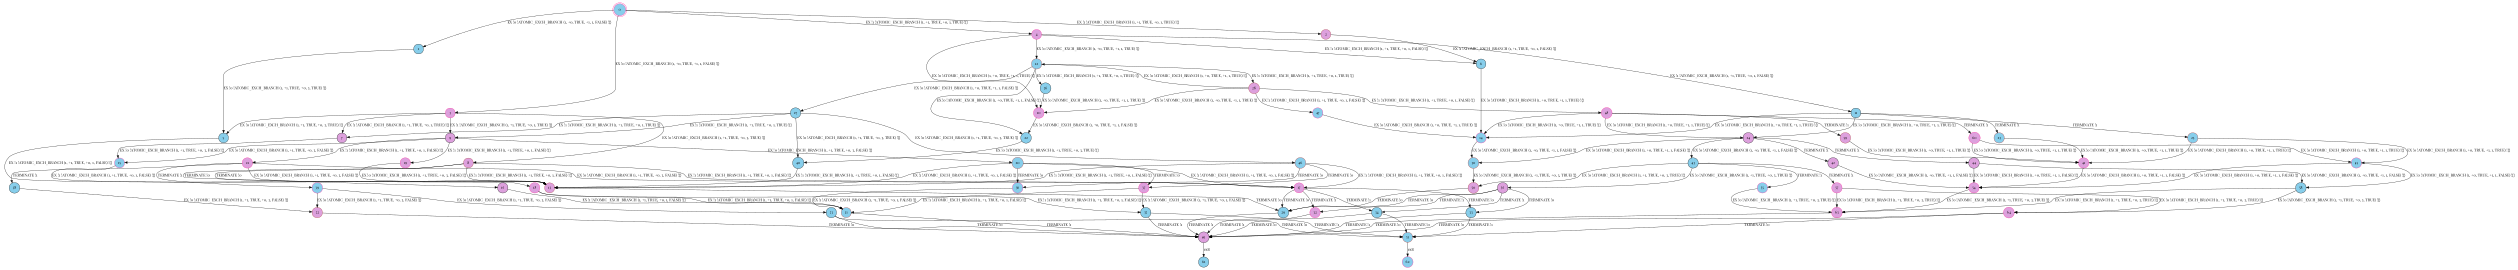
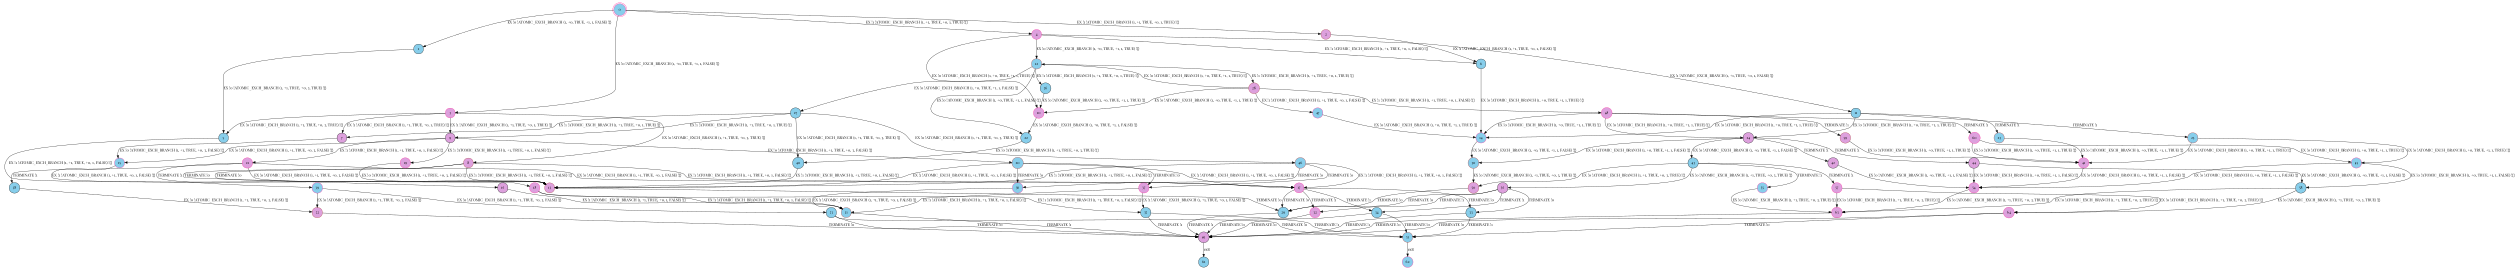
edge "32" -> "49": label "TERMINATE !1" -> "TERMINATE !0"
